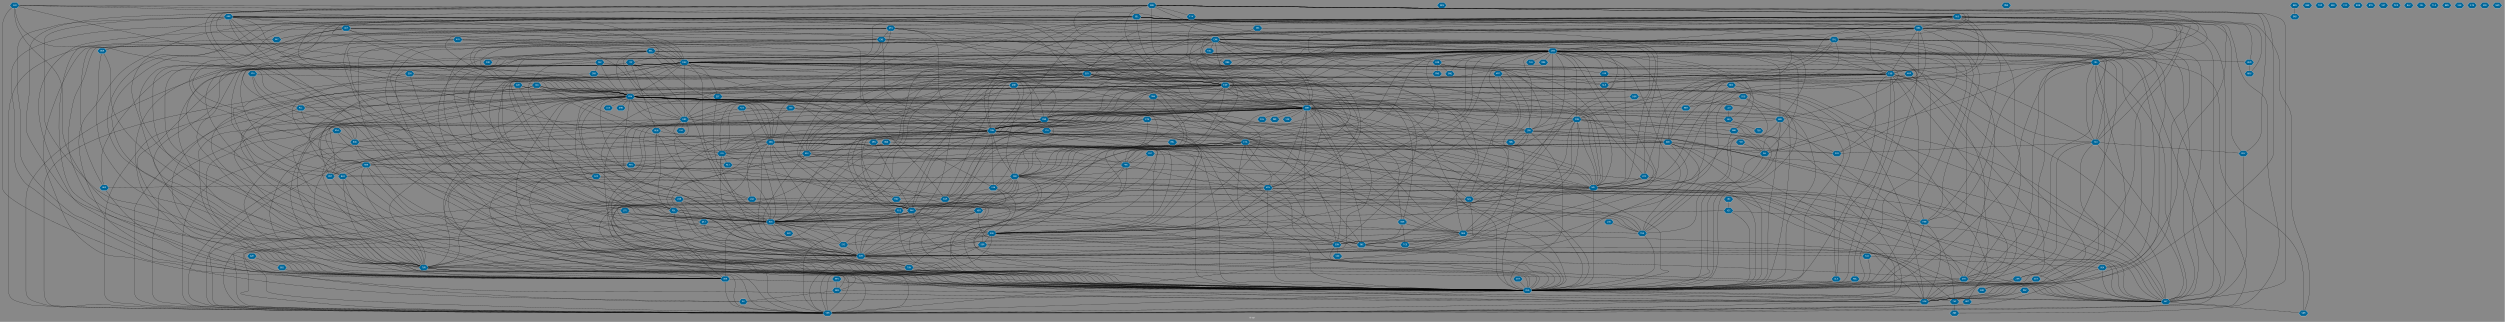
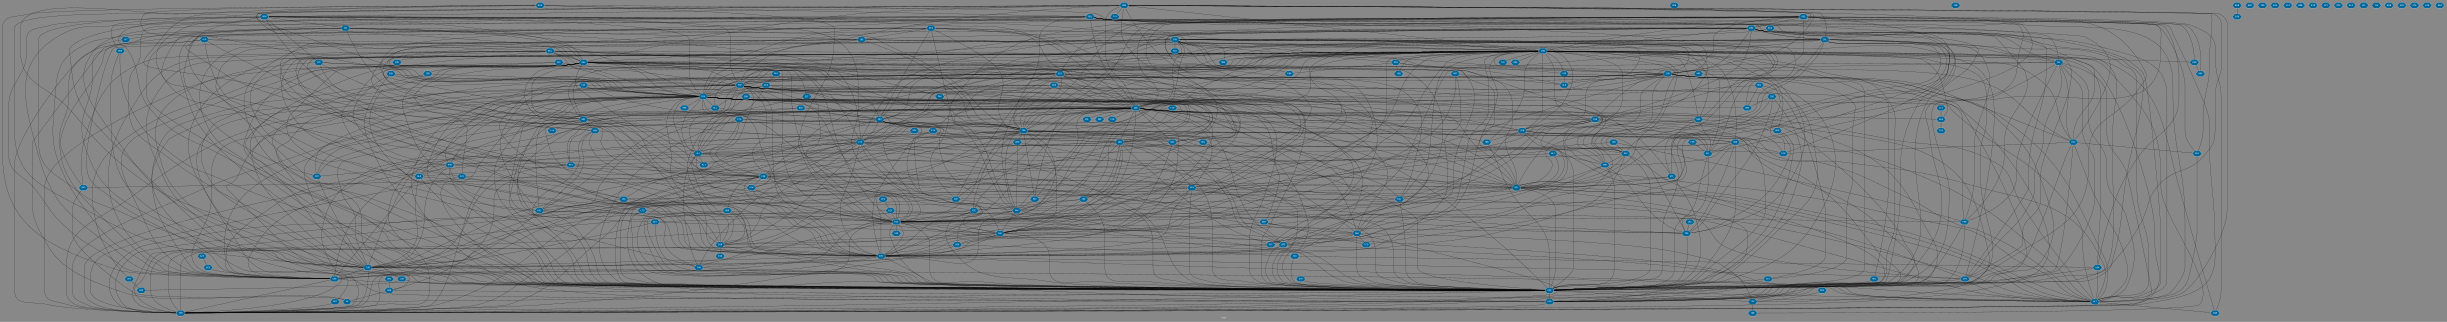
node "LUX": removed
